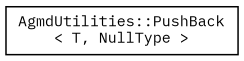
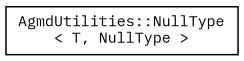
node "AgmdUtilities::PushBack < T, NullType >": label "AgmdUtilities::PushBack < T, NullType >" -> "AgmdUtilities::NullType < T, NullType >"
